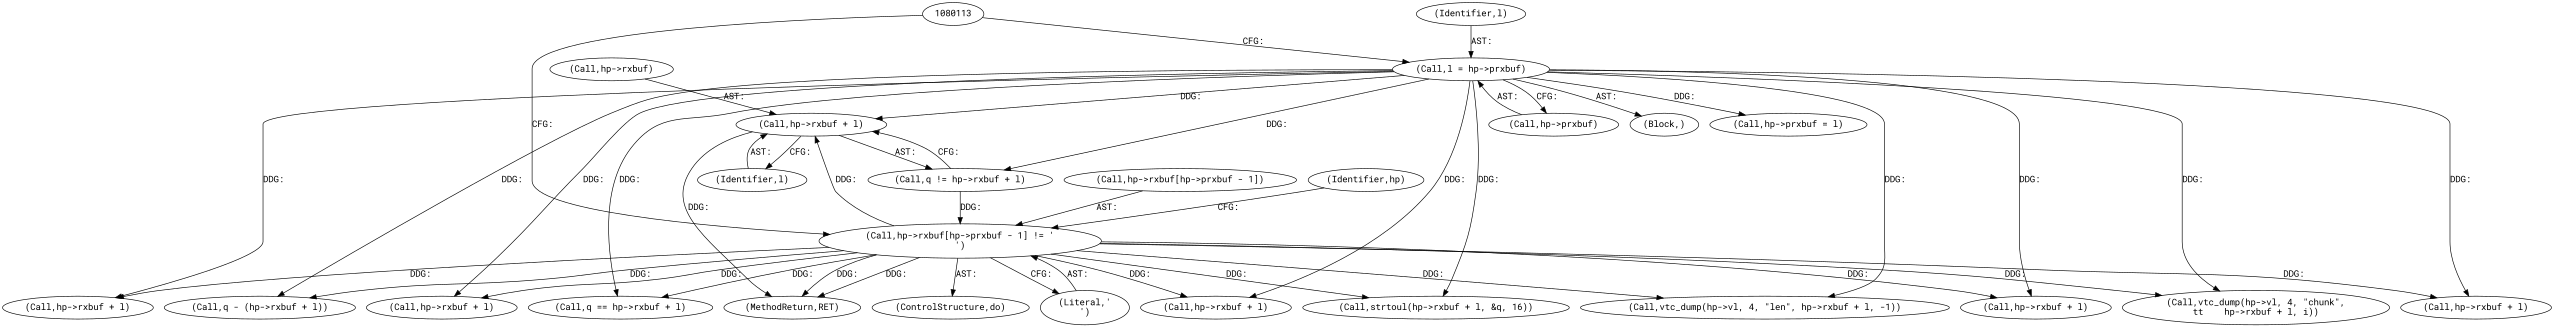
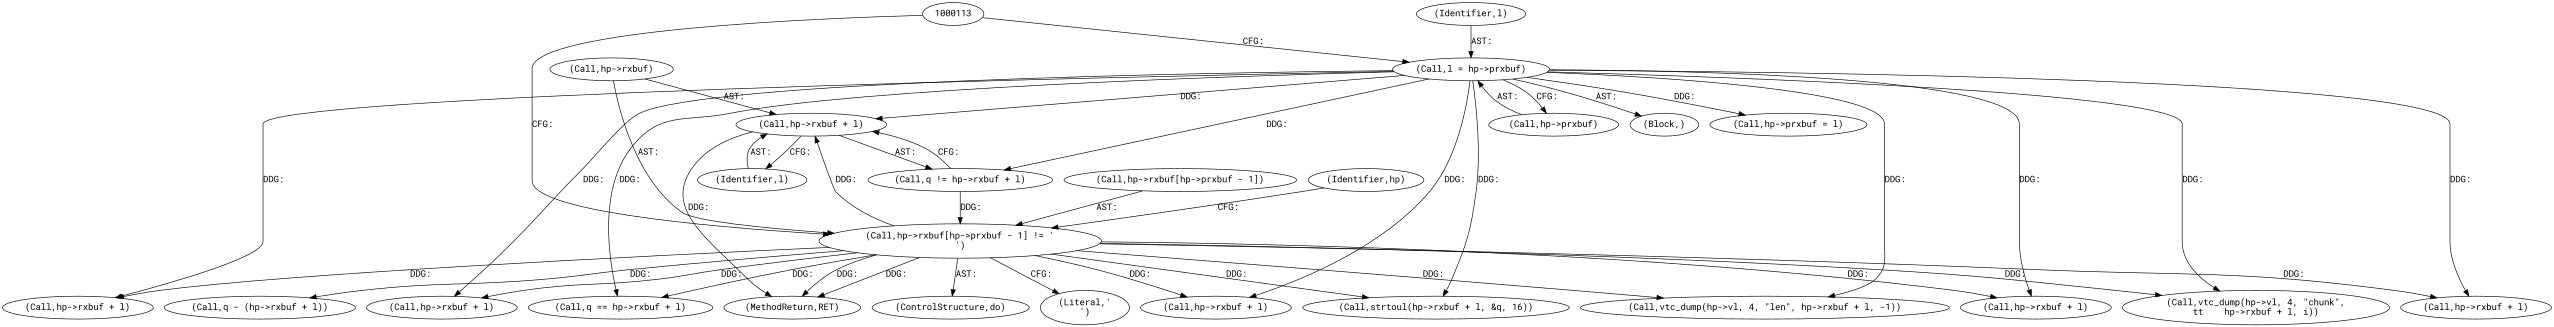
node "1080113": label "1080113" -> "1000113"
edge "(Call,l = hp->prxbuf)" -> "(Call,q - (hp->rxbuf + l))": removed, label "DDG:"
edge "(Literal,' ')" -> "(Call,hp->rxbuf[hp->prxbuf - 1] != ' ')": now "(Call,hp->rxbuf)" -> "(Call,hp->rxbuf[hp->prxbuf - 1] != ' ')"
